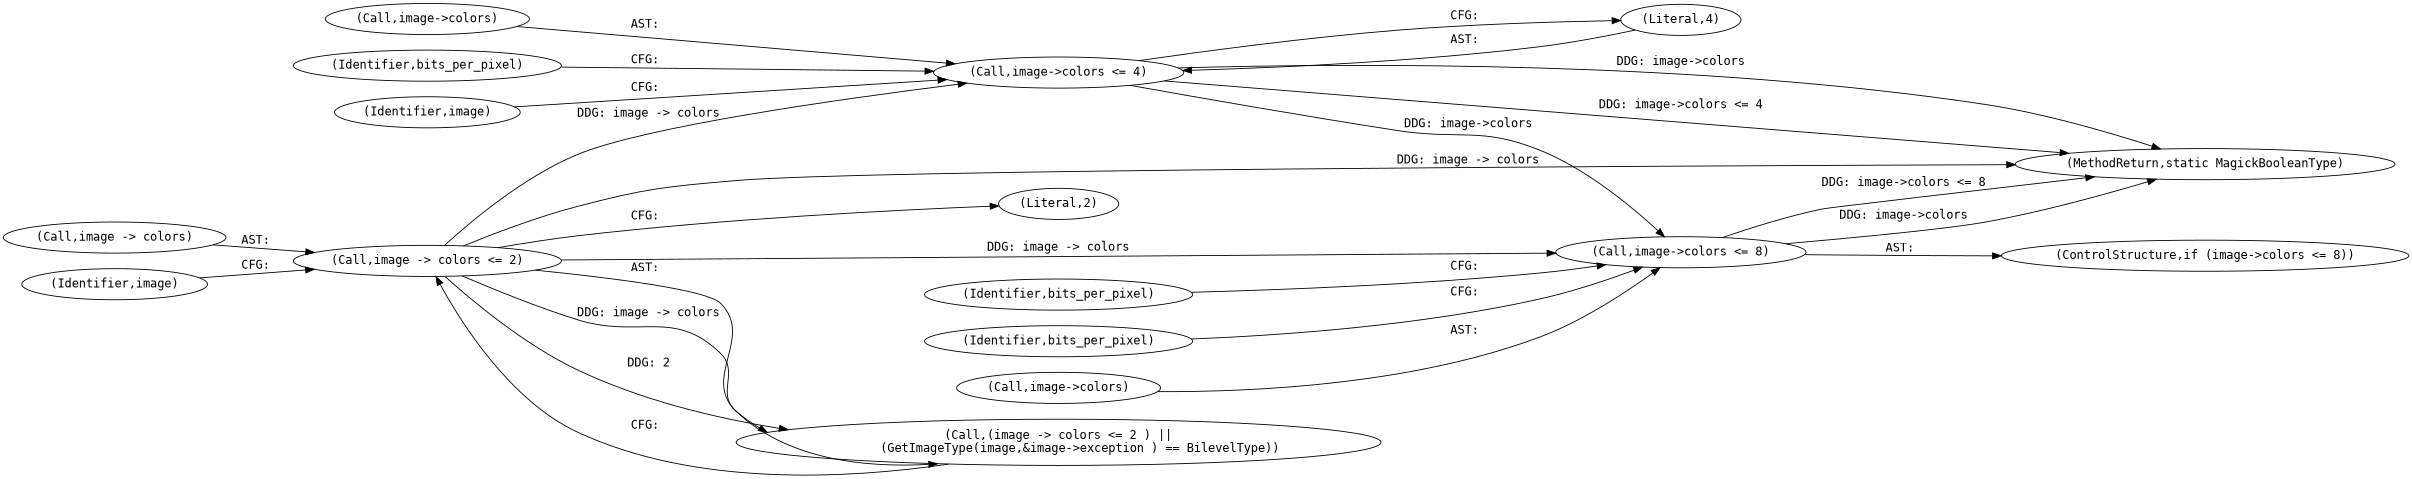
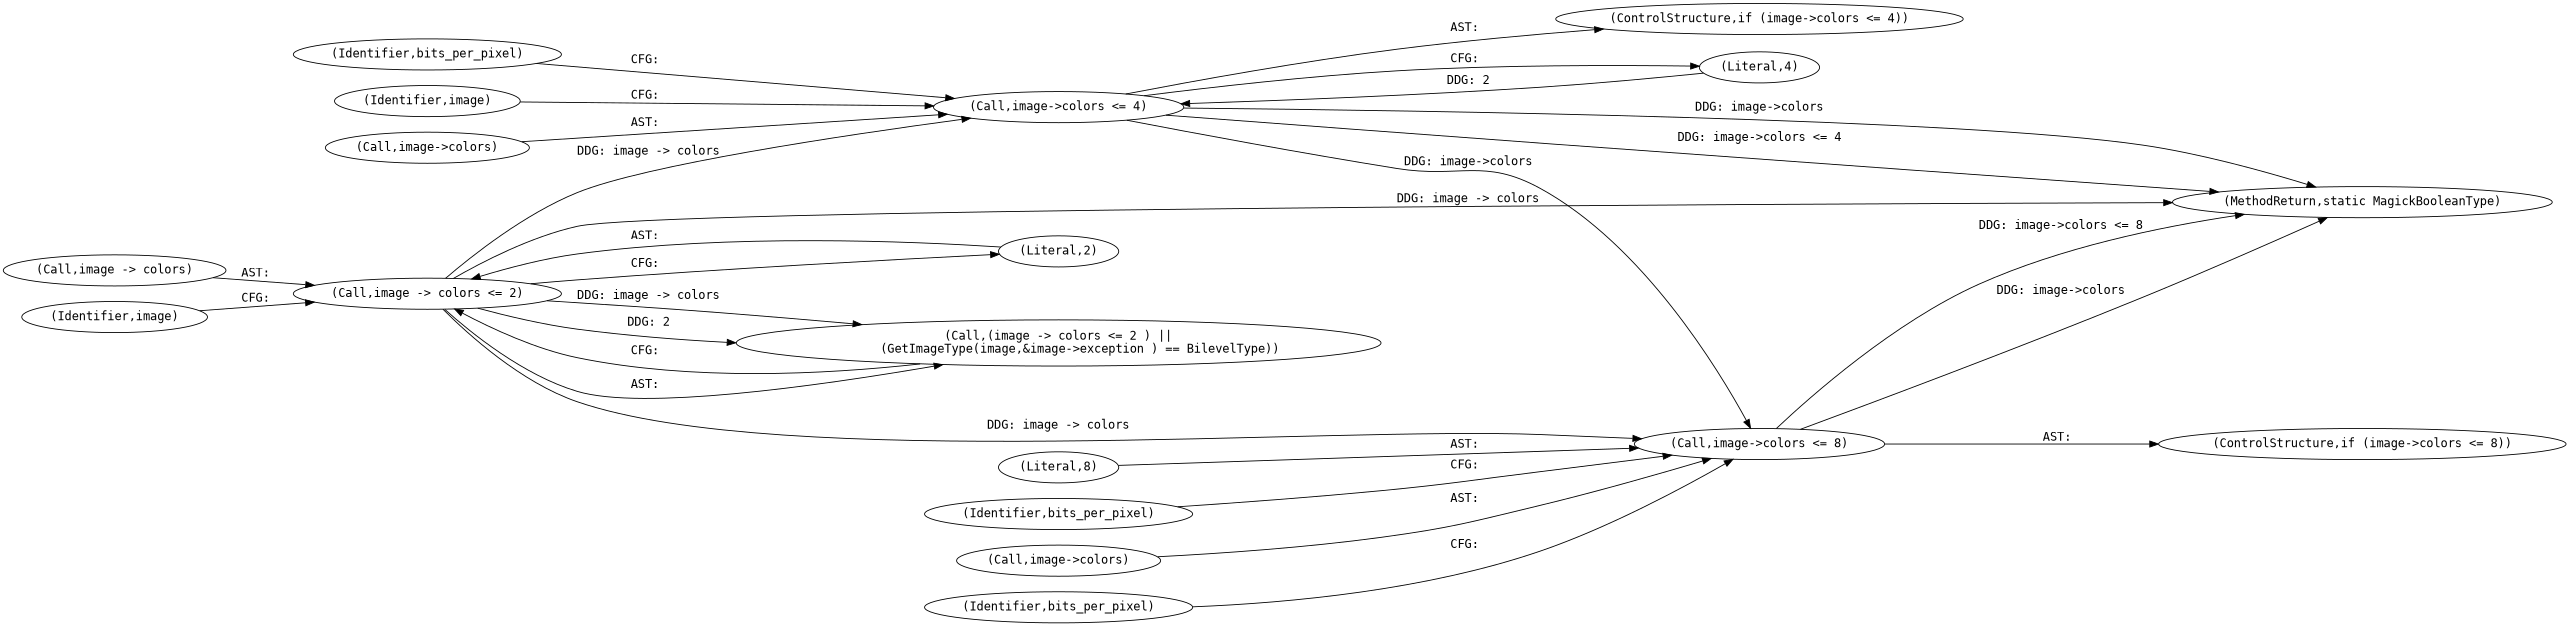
node "(ControlStructure,if (image->colors <= 4))": added
edge "(Literal,4)" -> "(Call,image->colors <= 4)": label "AST: " -> "DDG: 2"
edge "(Literal,2)" -> "(Call,image -> colors <= 2)": added, label "AST:"
node "(Literal,8)": added
